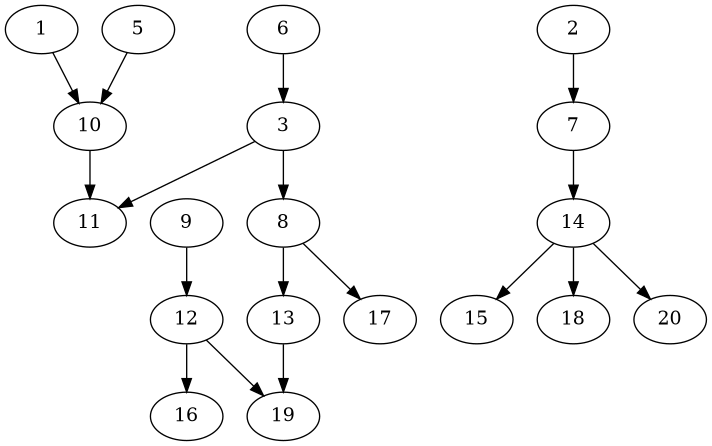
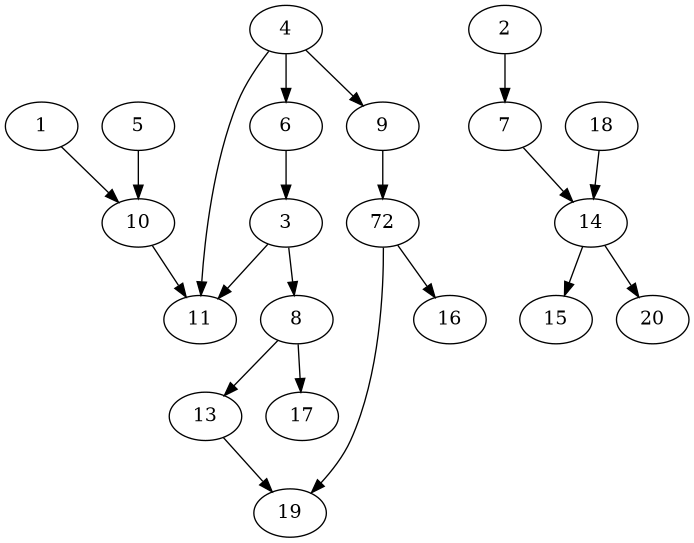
node "4": added
edge "14" -> "18": reversed
node "12": label "12" -> "72"
